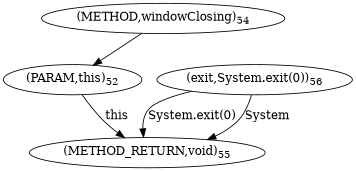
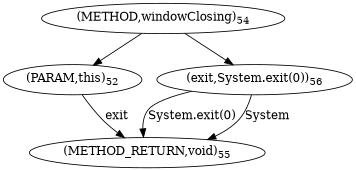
edge "(METHOD,windowClosing)" -> "(exit,System.exit(0))": added
edge "(PARAM,this)" -> "(METHOD_RETURN,void)": label "this" -> "exit"
